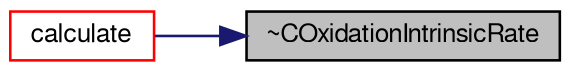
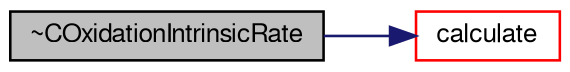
edge "calculate" -> "~COxidationIntrinsicRate": reversed
